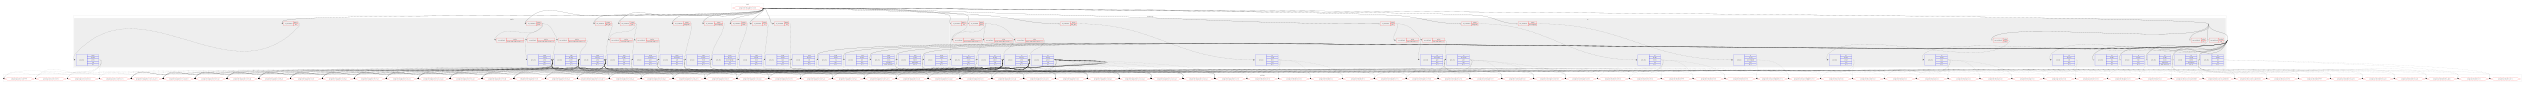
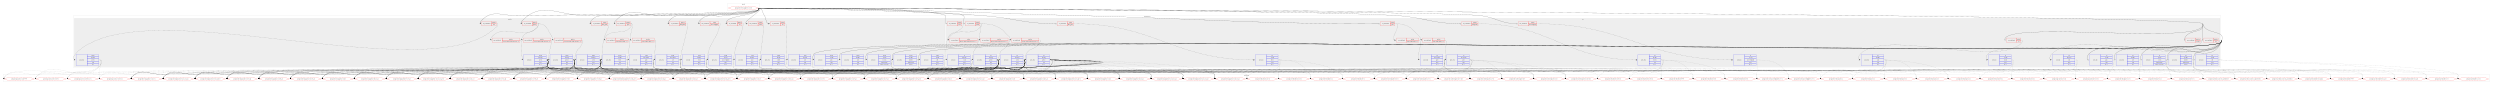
node "portage://sys-libs/readline-8.1_p2-r2": removed
